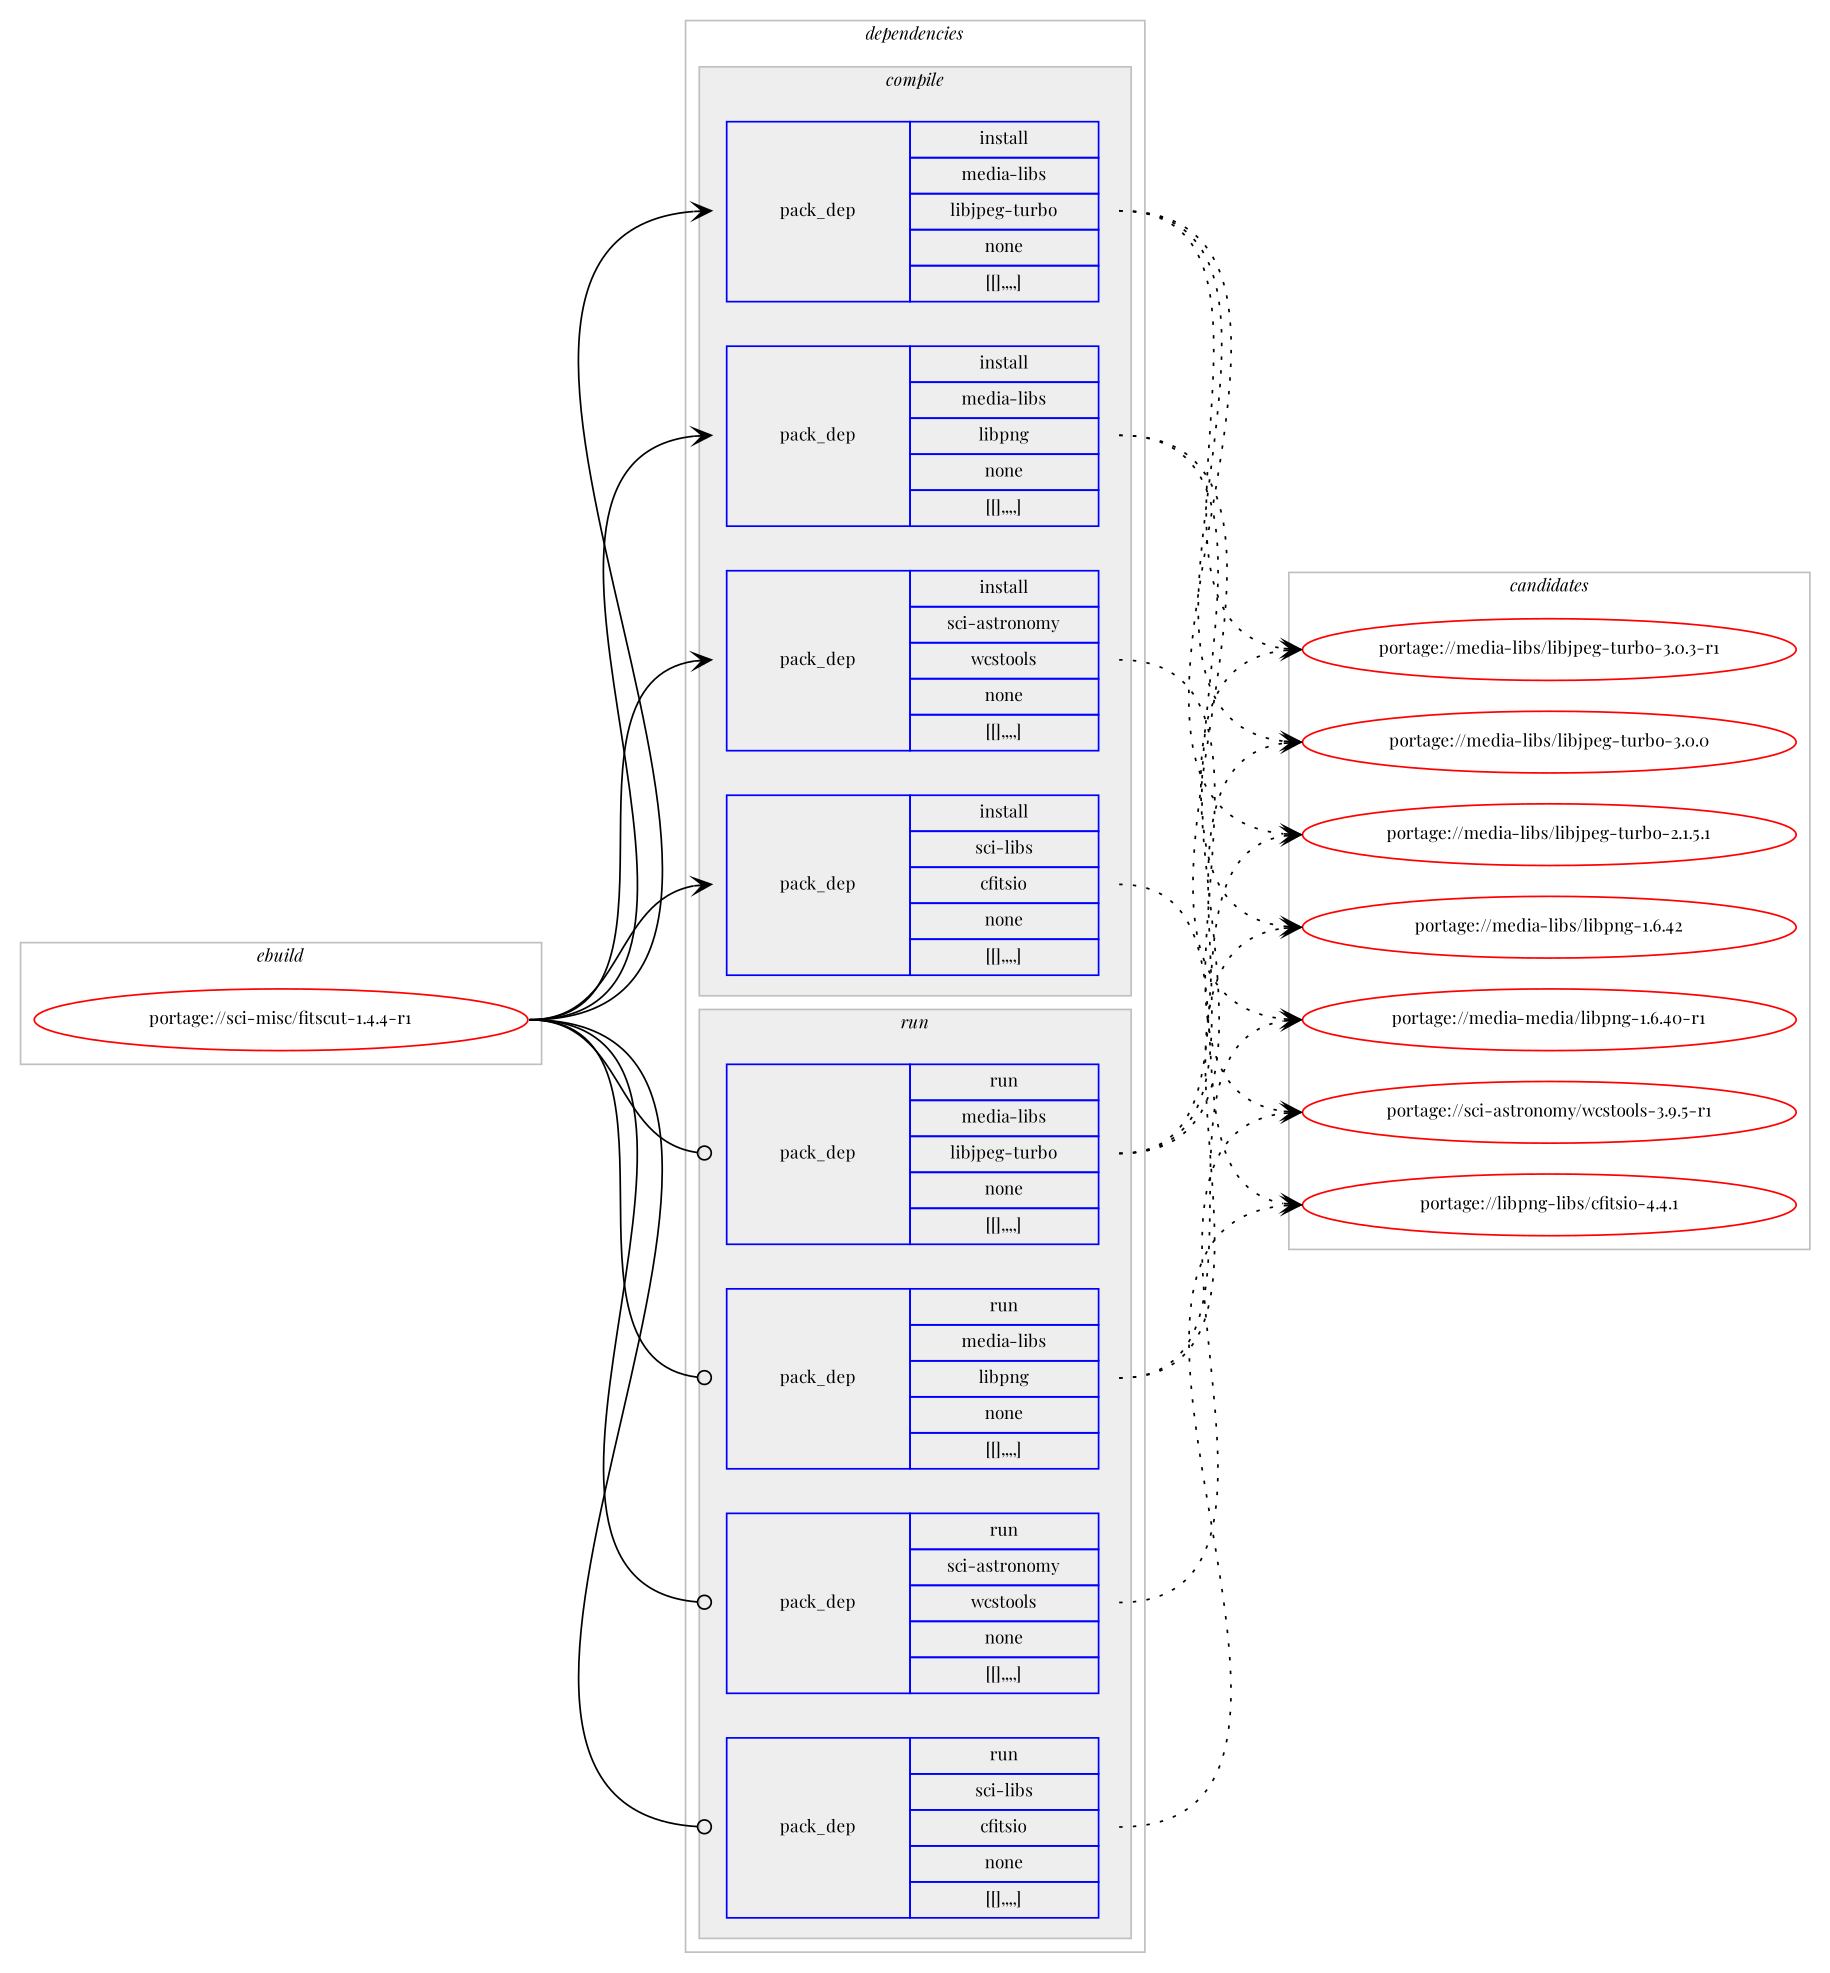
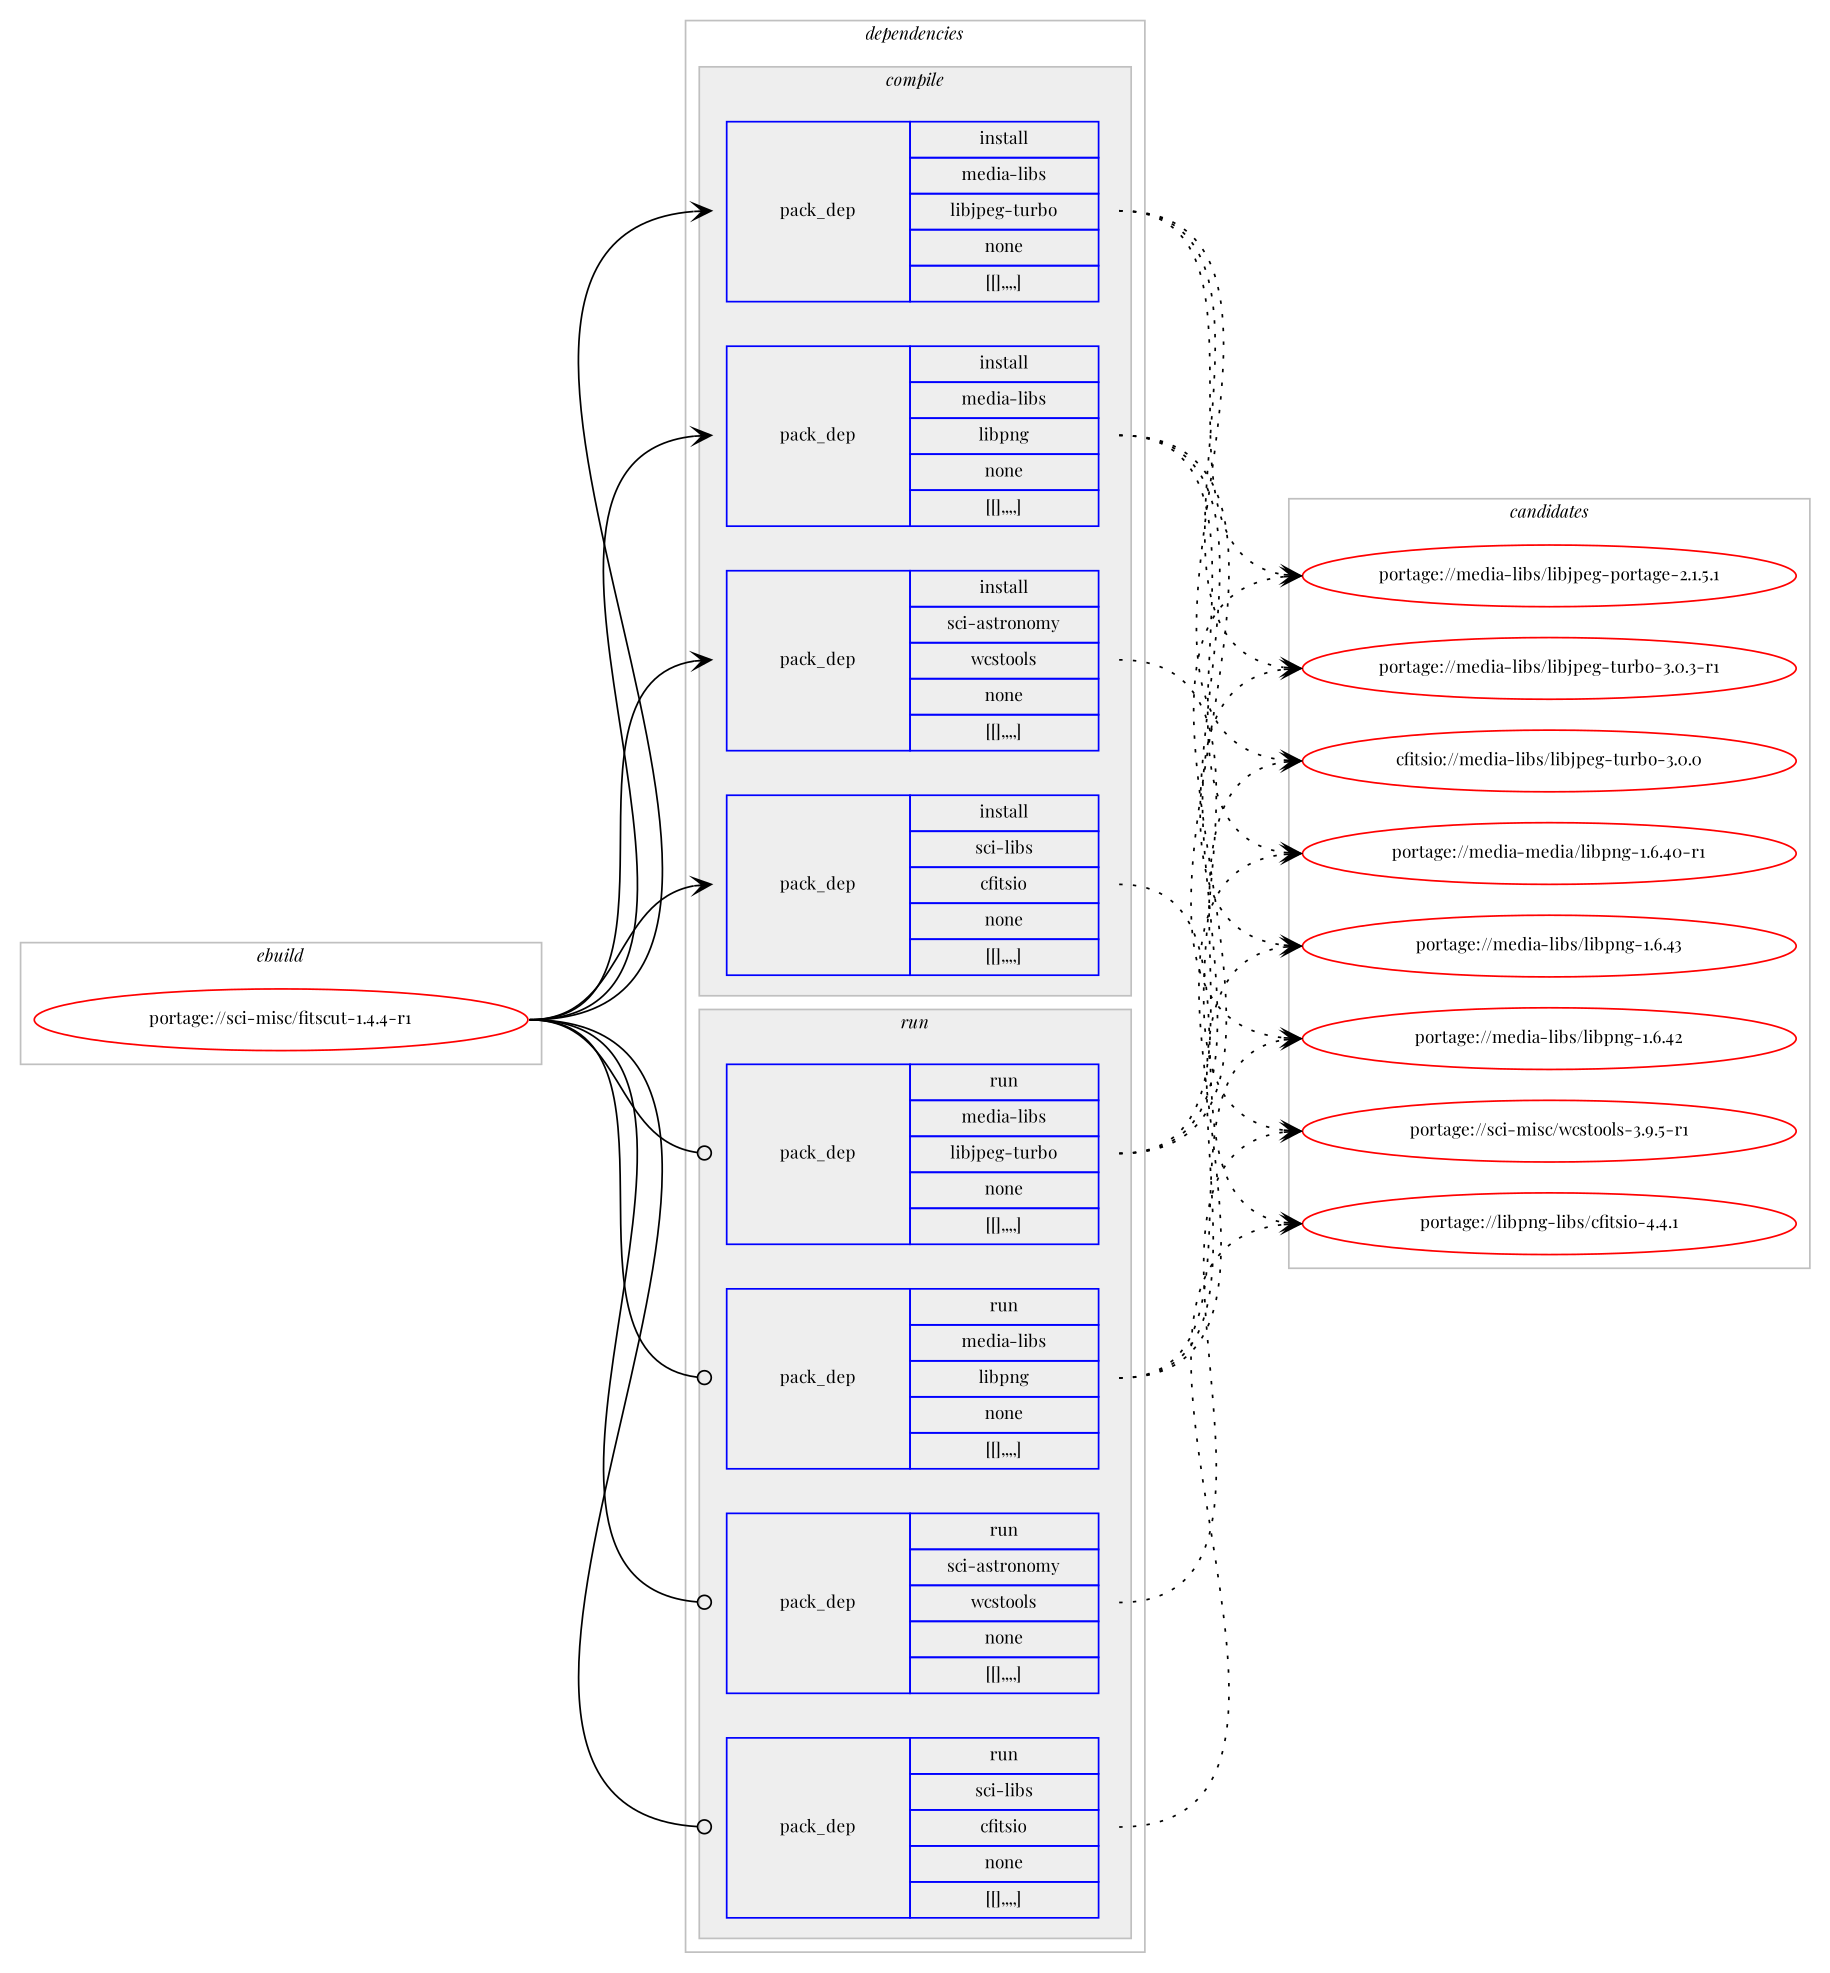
node "portage://media-libs/libjpeg-turbo-3.0.0": label "portage://media-libs/libjpeg-turbo-3.0.0" -> "cfitsio://media-libs/libjpeg-turbo-3.0.0"
node "portage://media-libs/libjpeg-turbo-2.1.5.1": label "portage://media-libs/libjpeg-turbo-2.1.5.1" -> "portage://media-libs/libjpeg-portage-2.1.5.1"
node "portage://media-libs/libpng-1.6.43": added
node "portage://sci-astronomy/wcstools-3.9.5-r1": label "portage://sci-astronomy/wcstools-3.9.5-r1" -> "portage://sci-misc/wcstools-3.9.5-r1"
